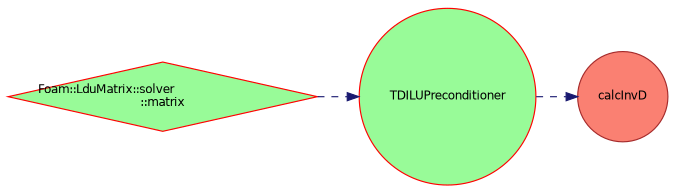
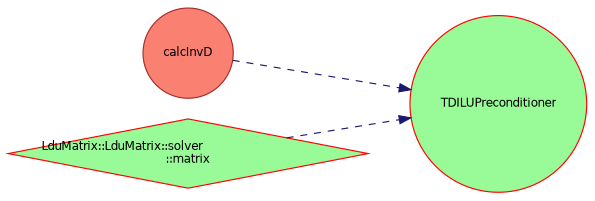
node "Foam::LduMatrix::solver ::matrix": label "Foam::LduMatrix::solver ::matrix" -> "LduMatrix::LduMatrix::solver ::matrix"
edge "TDILUPreconditioner" -> "calcInvD": reversed
